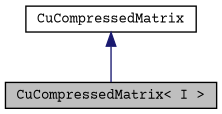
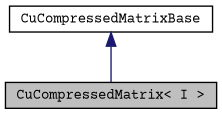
node "CuCompressedMatrix": label "CuCompressedMatrix" -> "CuCompressedMatrixBase"
